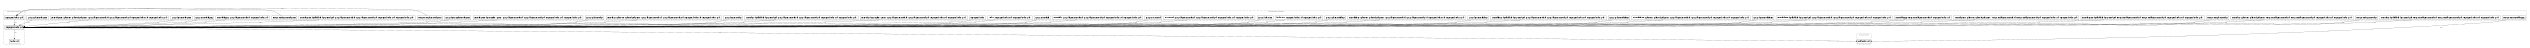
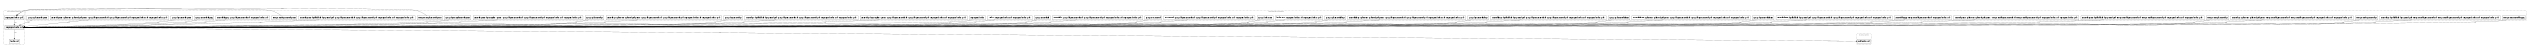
edge "OccupancyGridAttributeMetadata" -> "CorePropertyType": now "OccupancyGridAttributeMetadata" -> "LocalizationPropertyType"
